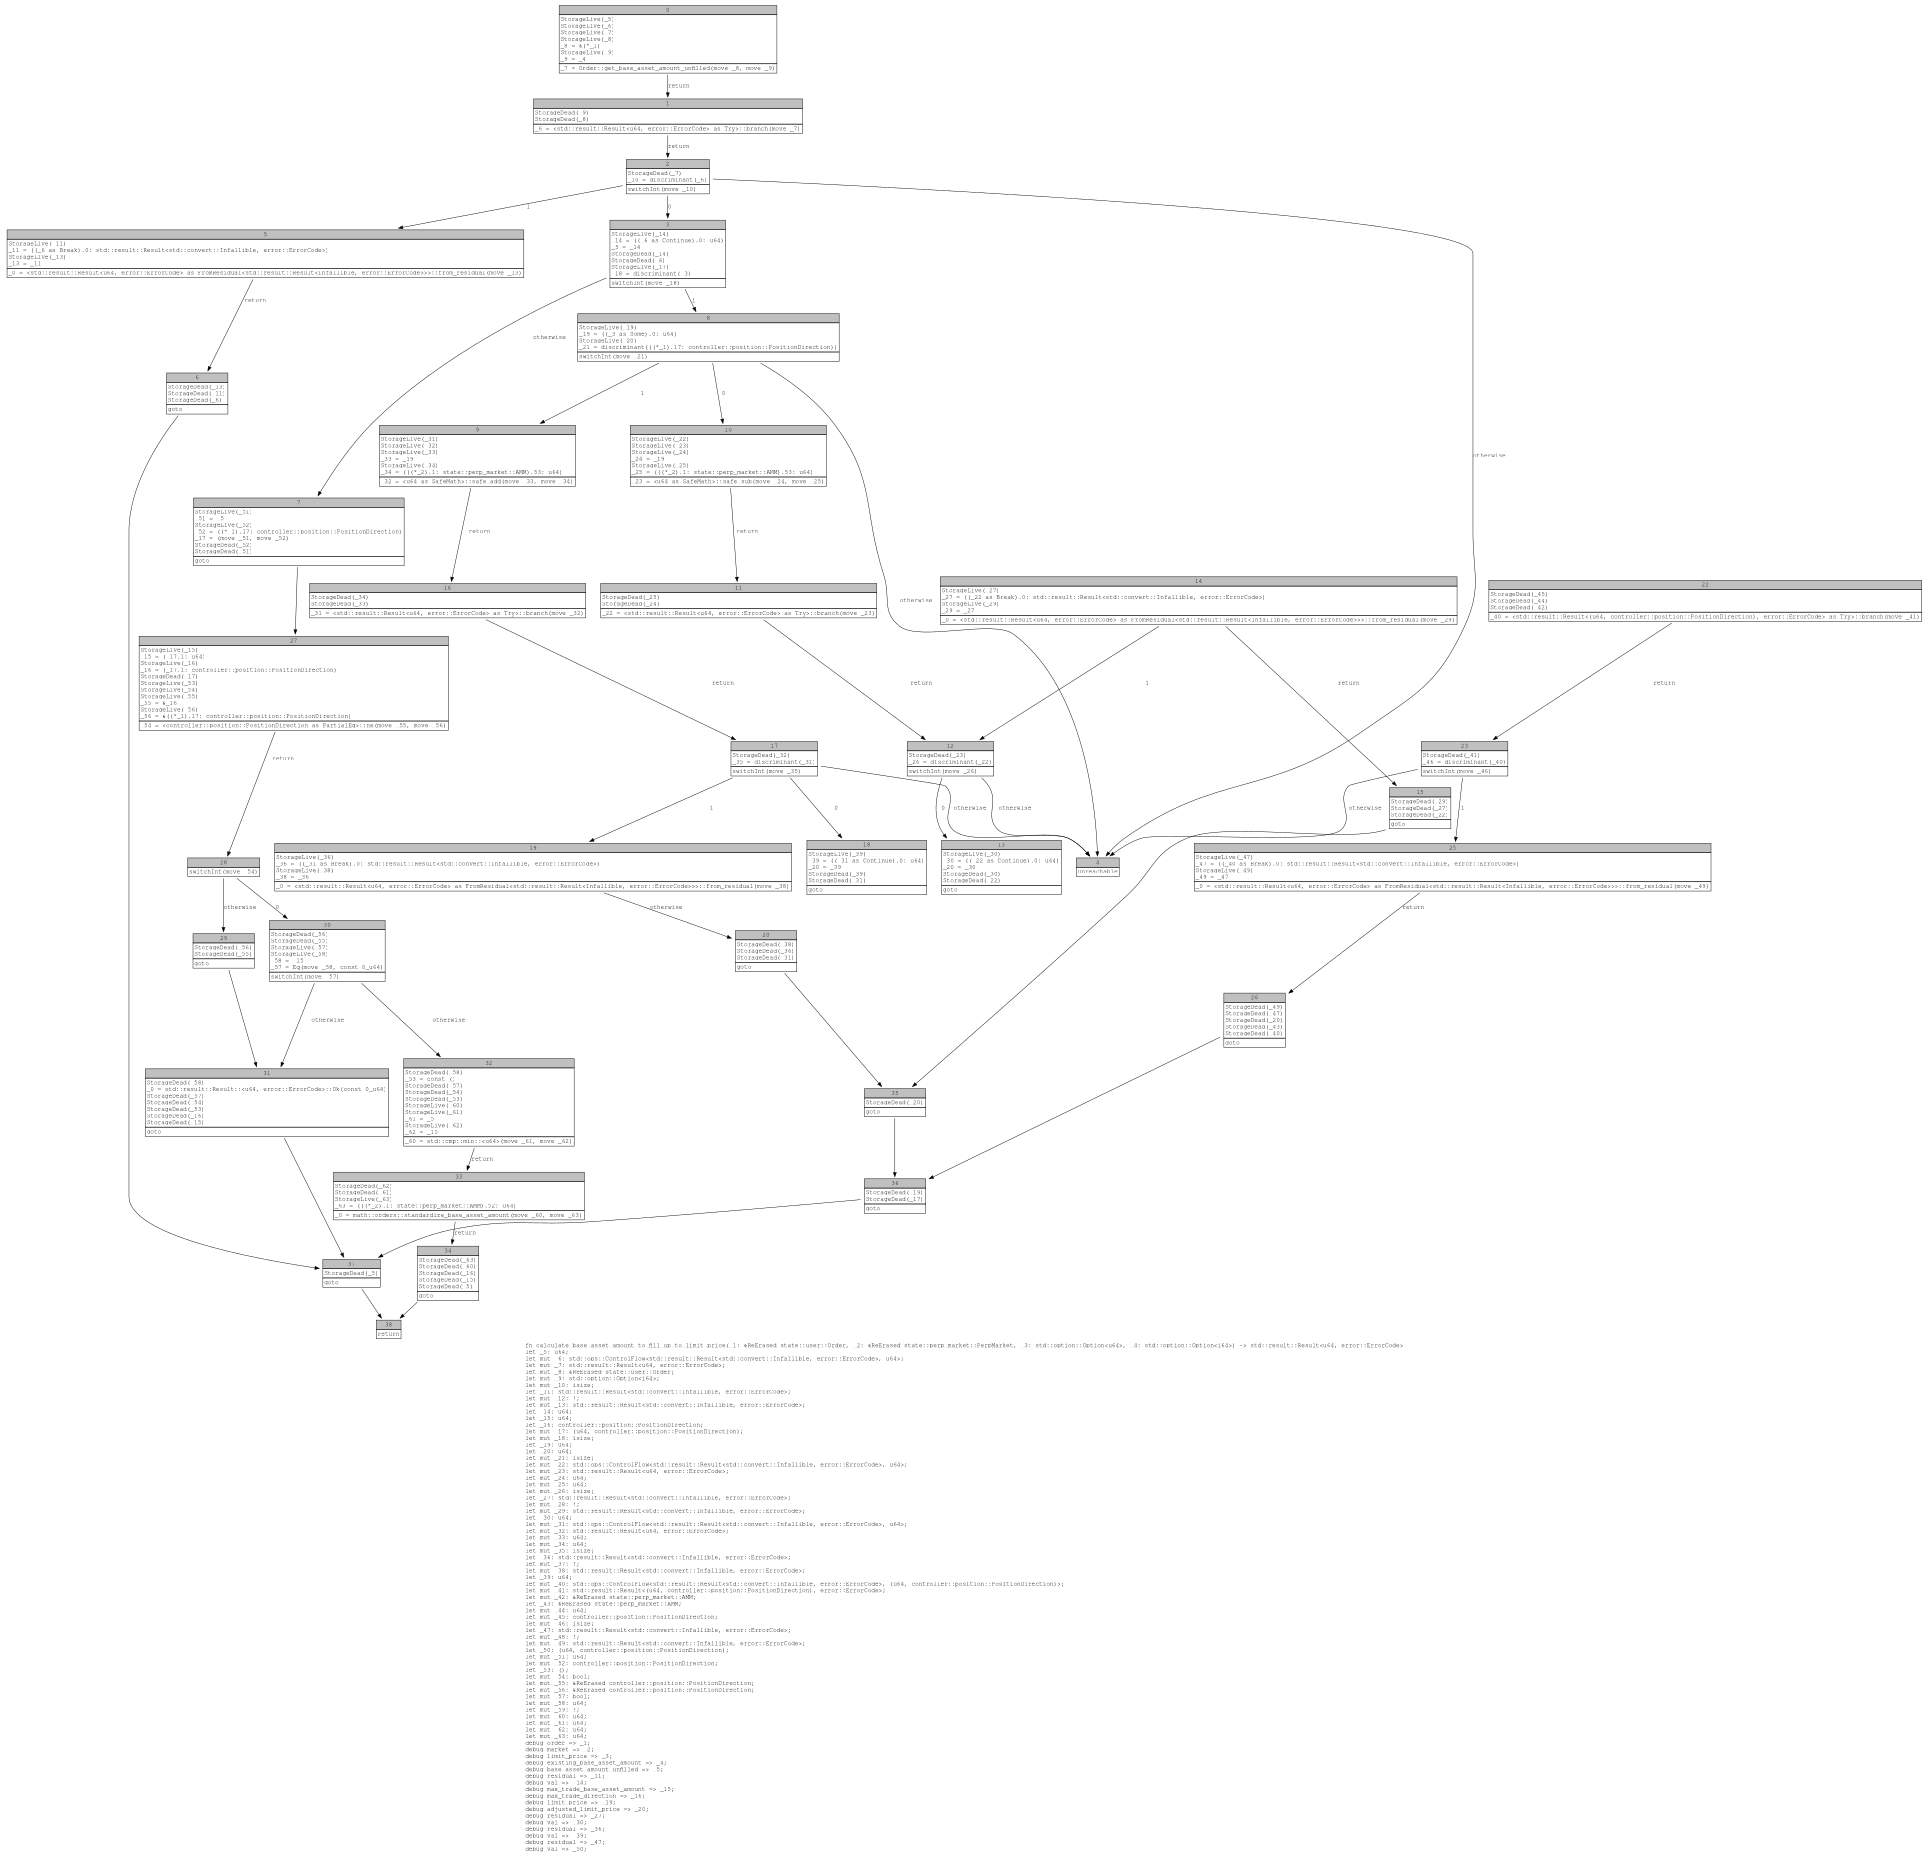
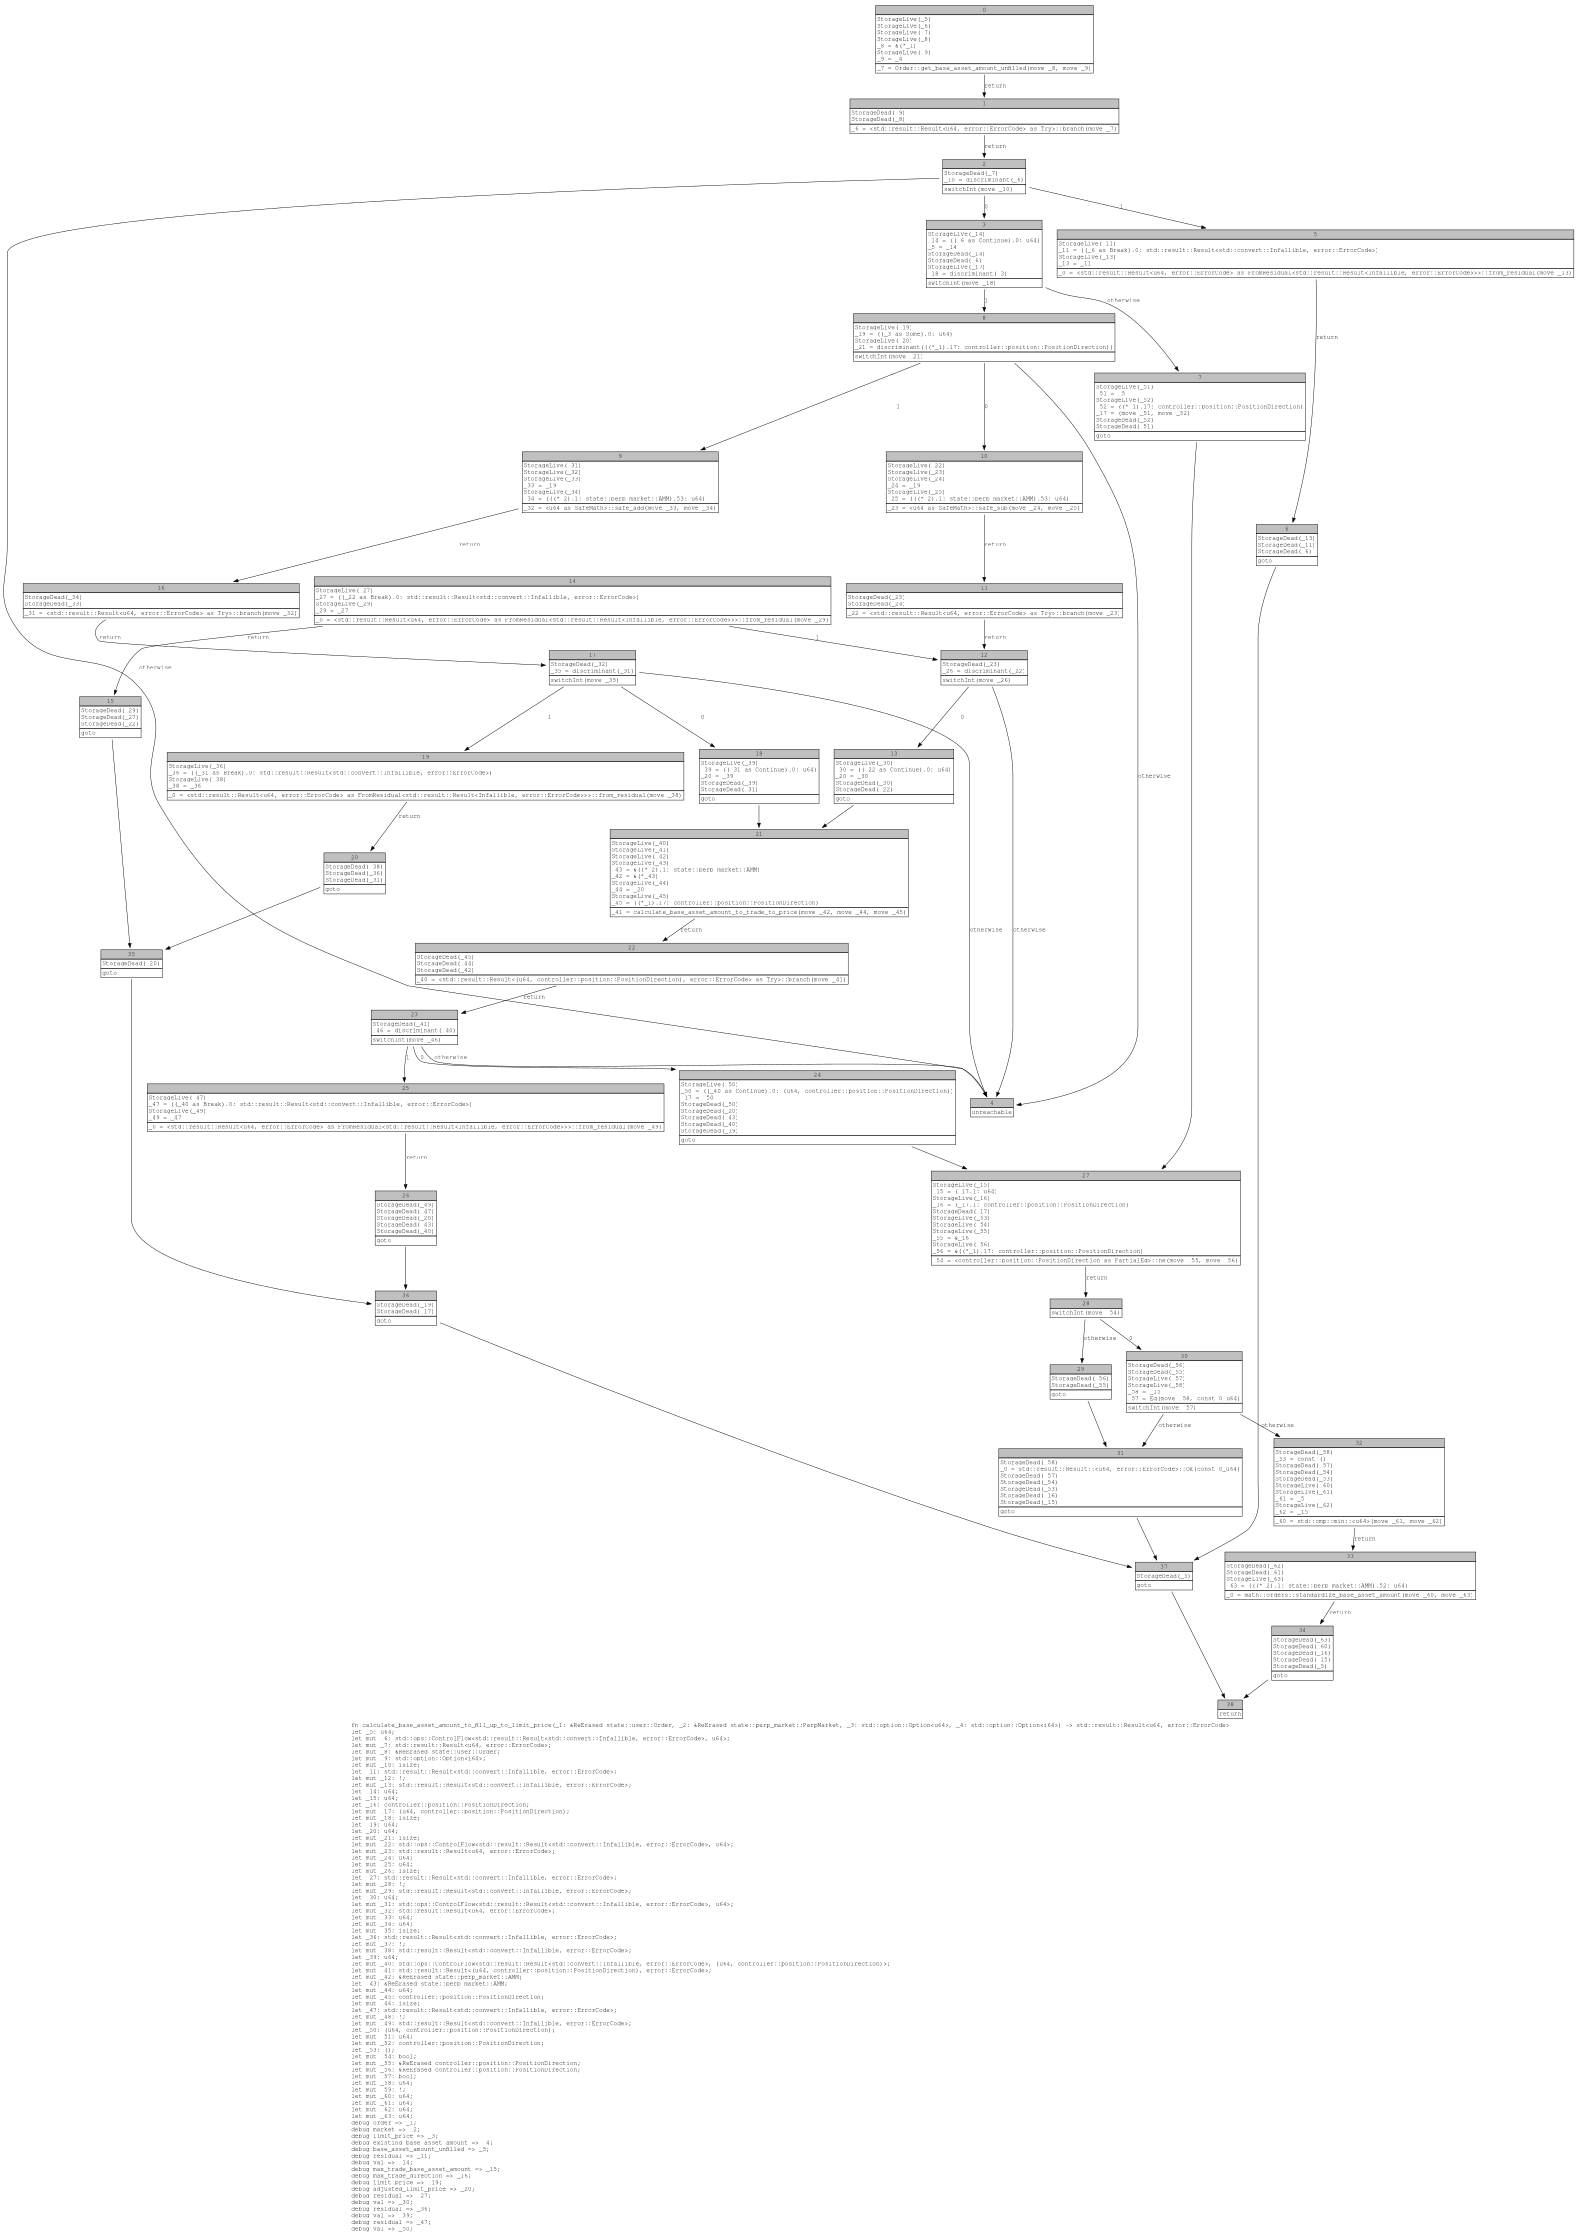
node "21": added
edge "19" -> "20": label "otherwise" -> "return"
node "24": added
